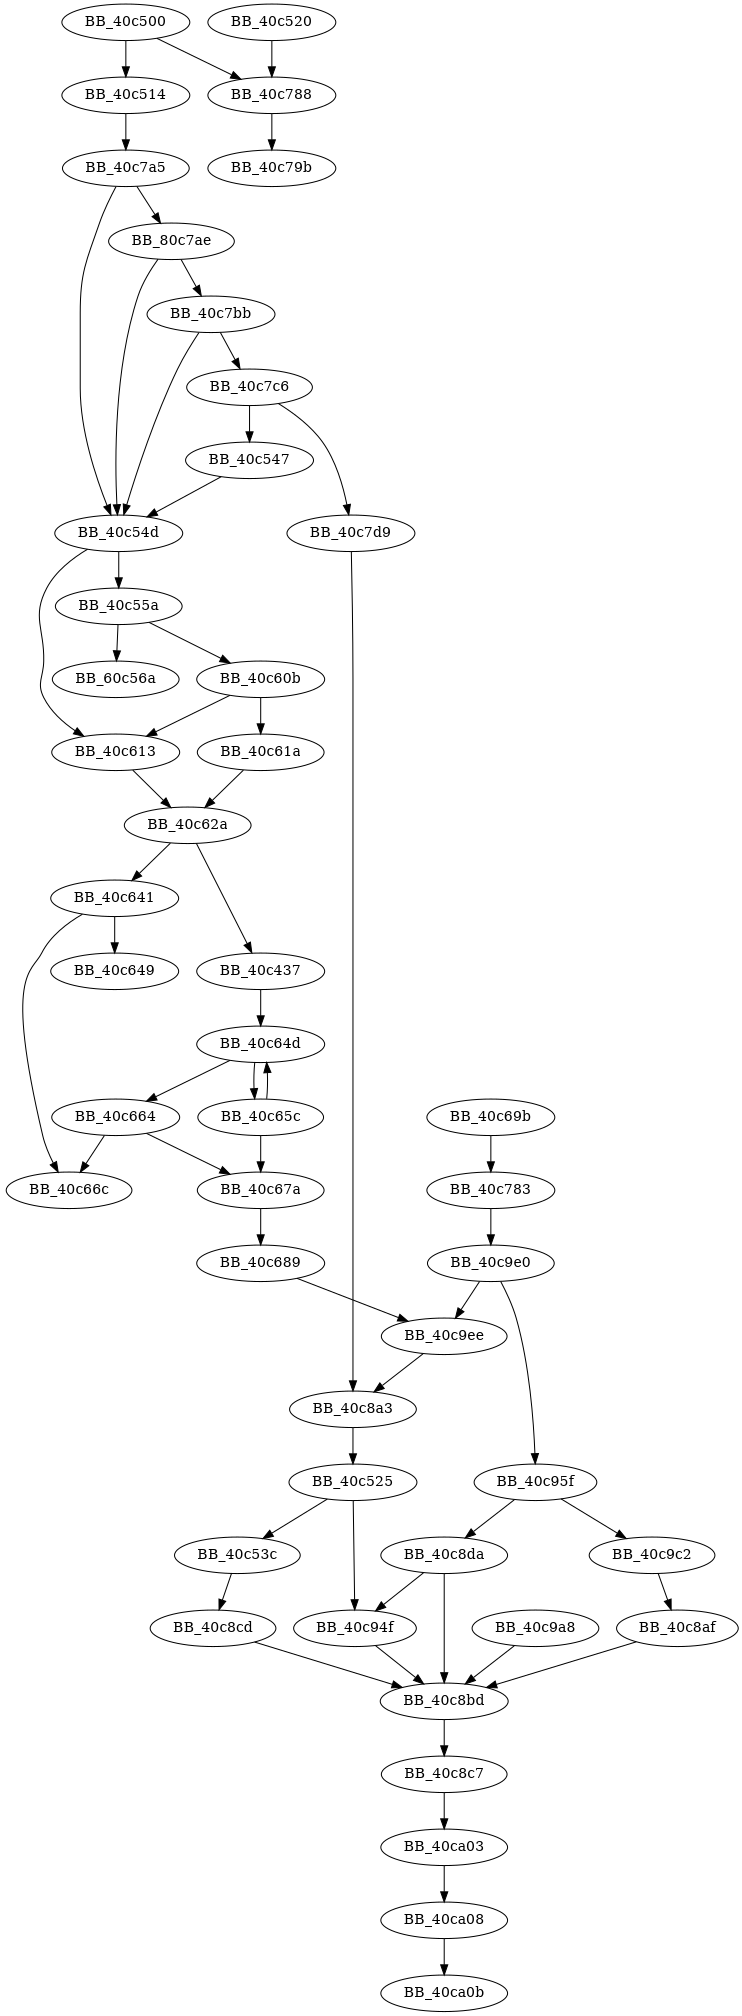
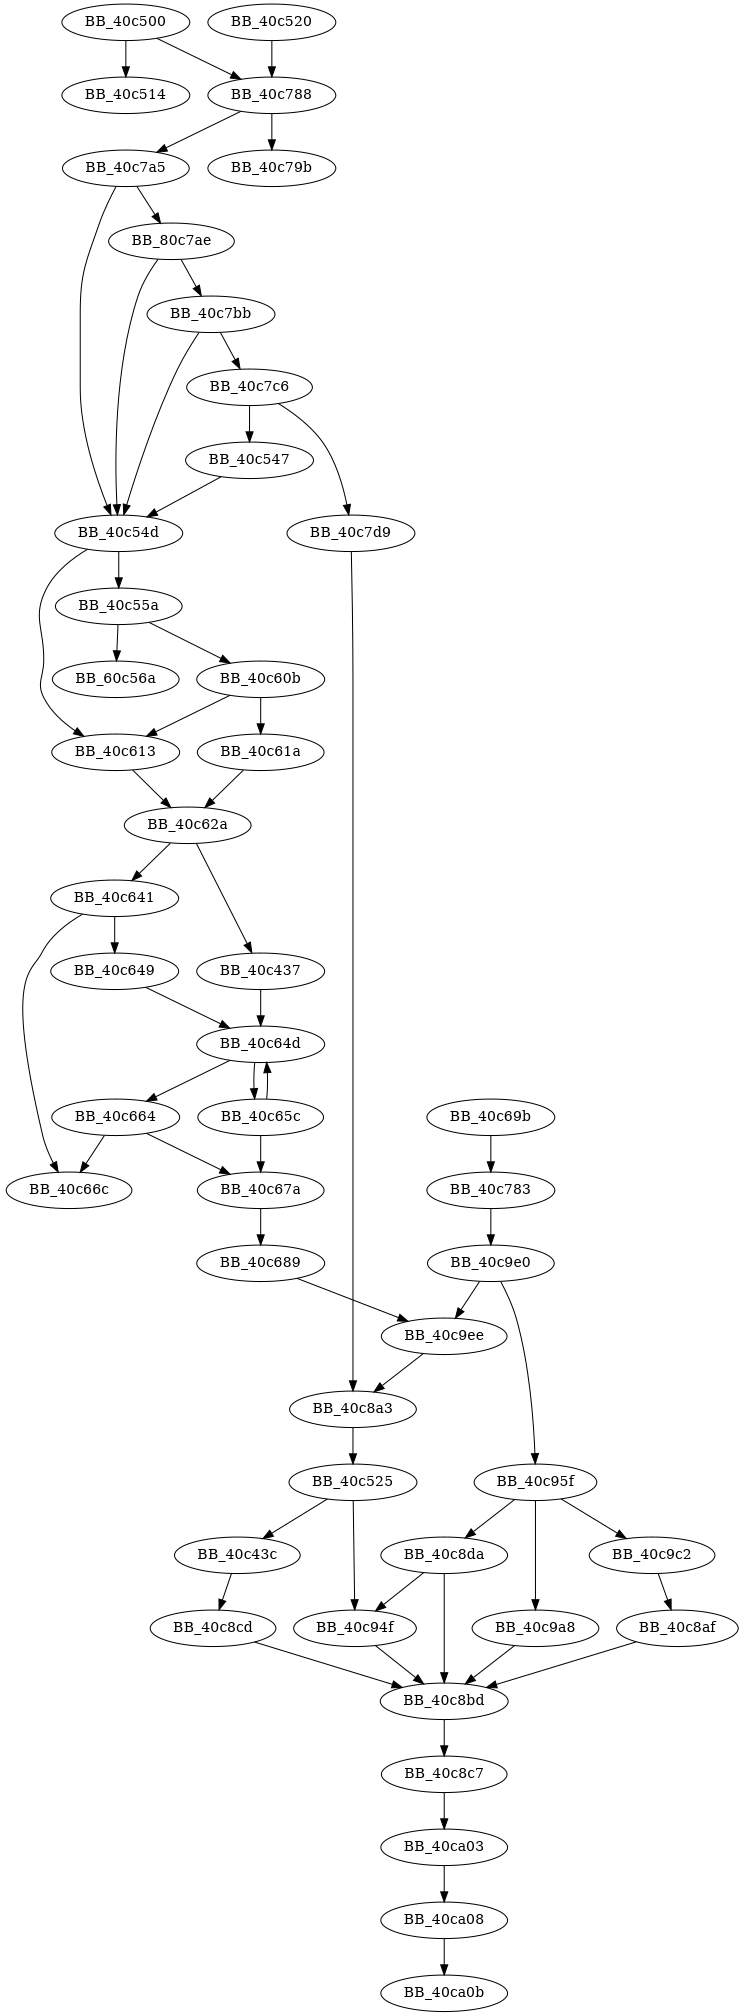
edge "BB_40c514" -> "BB_40c7a5": now "BB_40c788" -> "BB_40c7a5"
edge "BB_40c649" -> "BB_40c64d": added
edge "BB_40c95f" -> "BB_40c9a8": added
node "BB_40c53c": label "BB_40c53c" -> "BB_40c43c"
